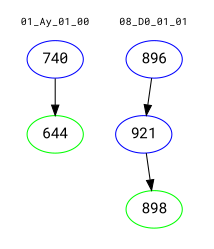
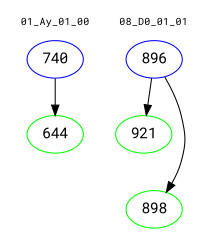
node "921": color blue -> green
edge "921" -> "898": now "896" -> "898"
